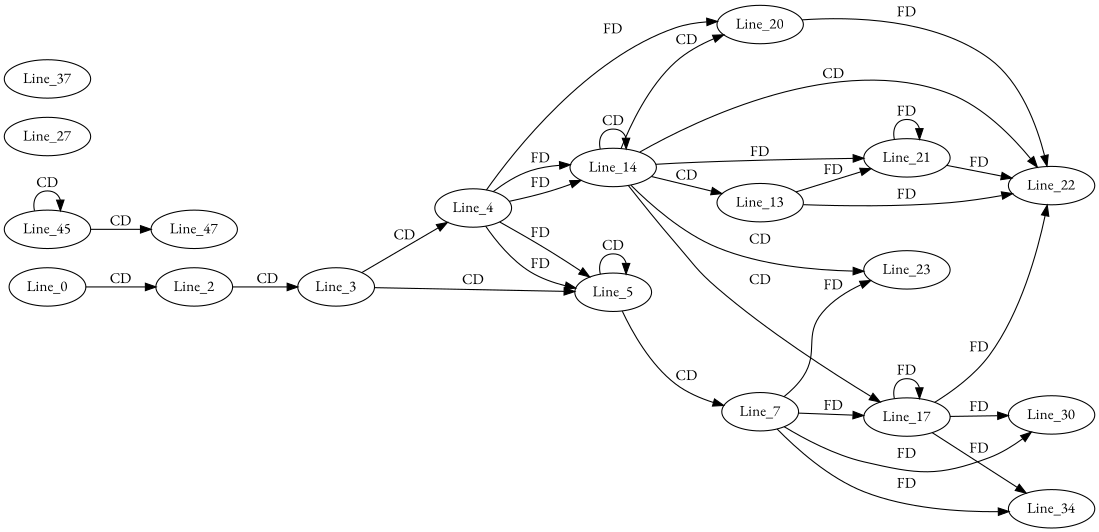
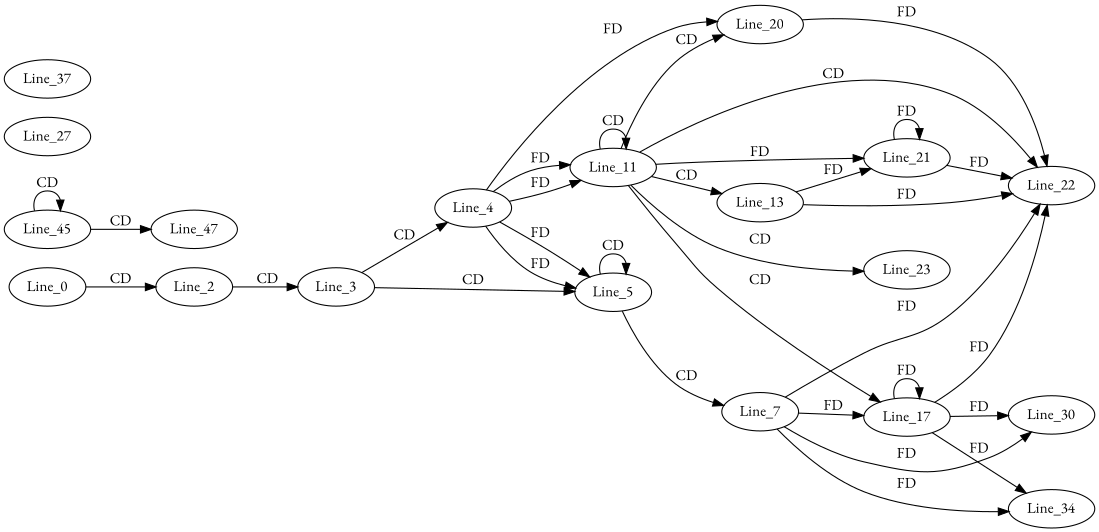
node "Line_14": label "Line_14" -> "Line_11"
edge "Line_7" -> "Line_23": now "Line_7" -> "Line_22"
